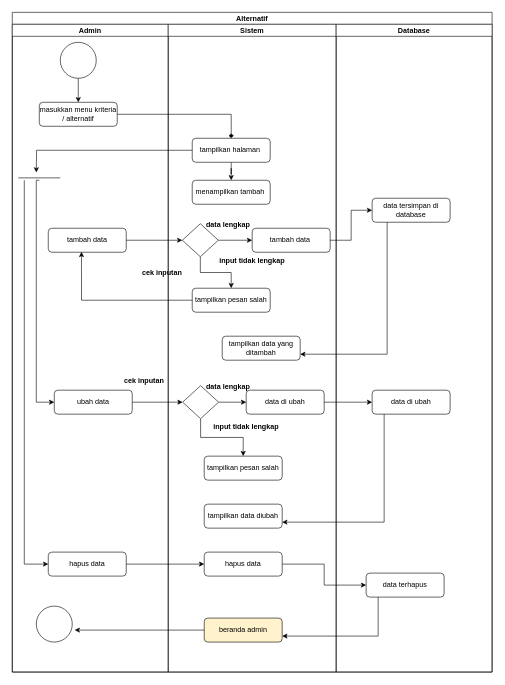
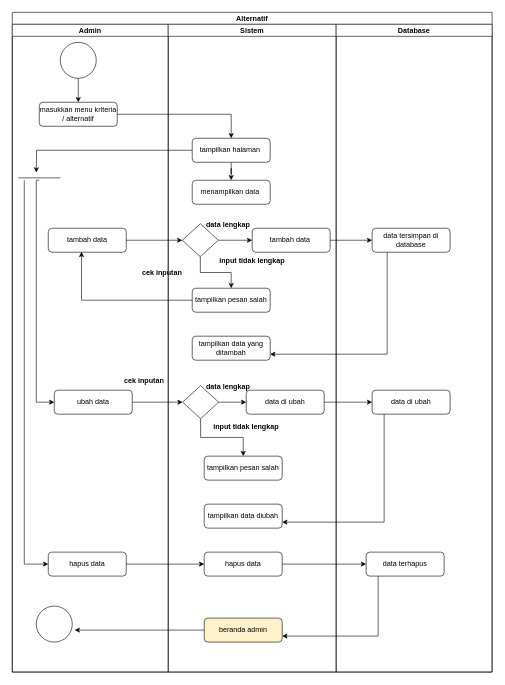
edge "masukkan menu kriteria / alternatif" -> "tampilkan halaman": arrowhead diamond -> classic
node "menampilkan tambah": label "menampilkan tambah" -> "menampilkan data"
node "data tersimpan di database": moved (411, 210) -> (411, 240)
node "tampilkan data yang ditambah": moved (261, 348) -> (231, 348)
node "data terhapus": moved (405, 585) -> (405, 564)
